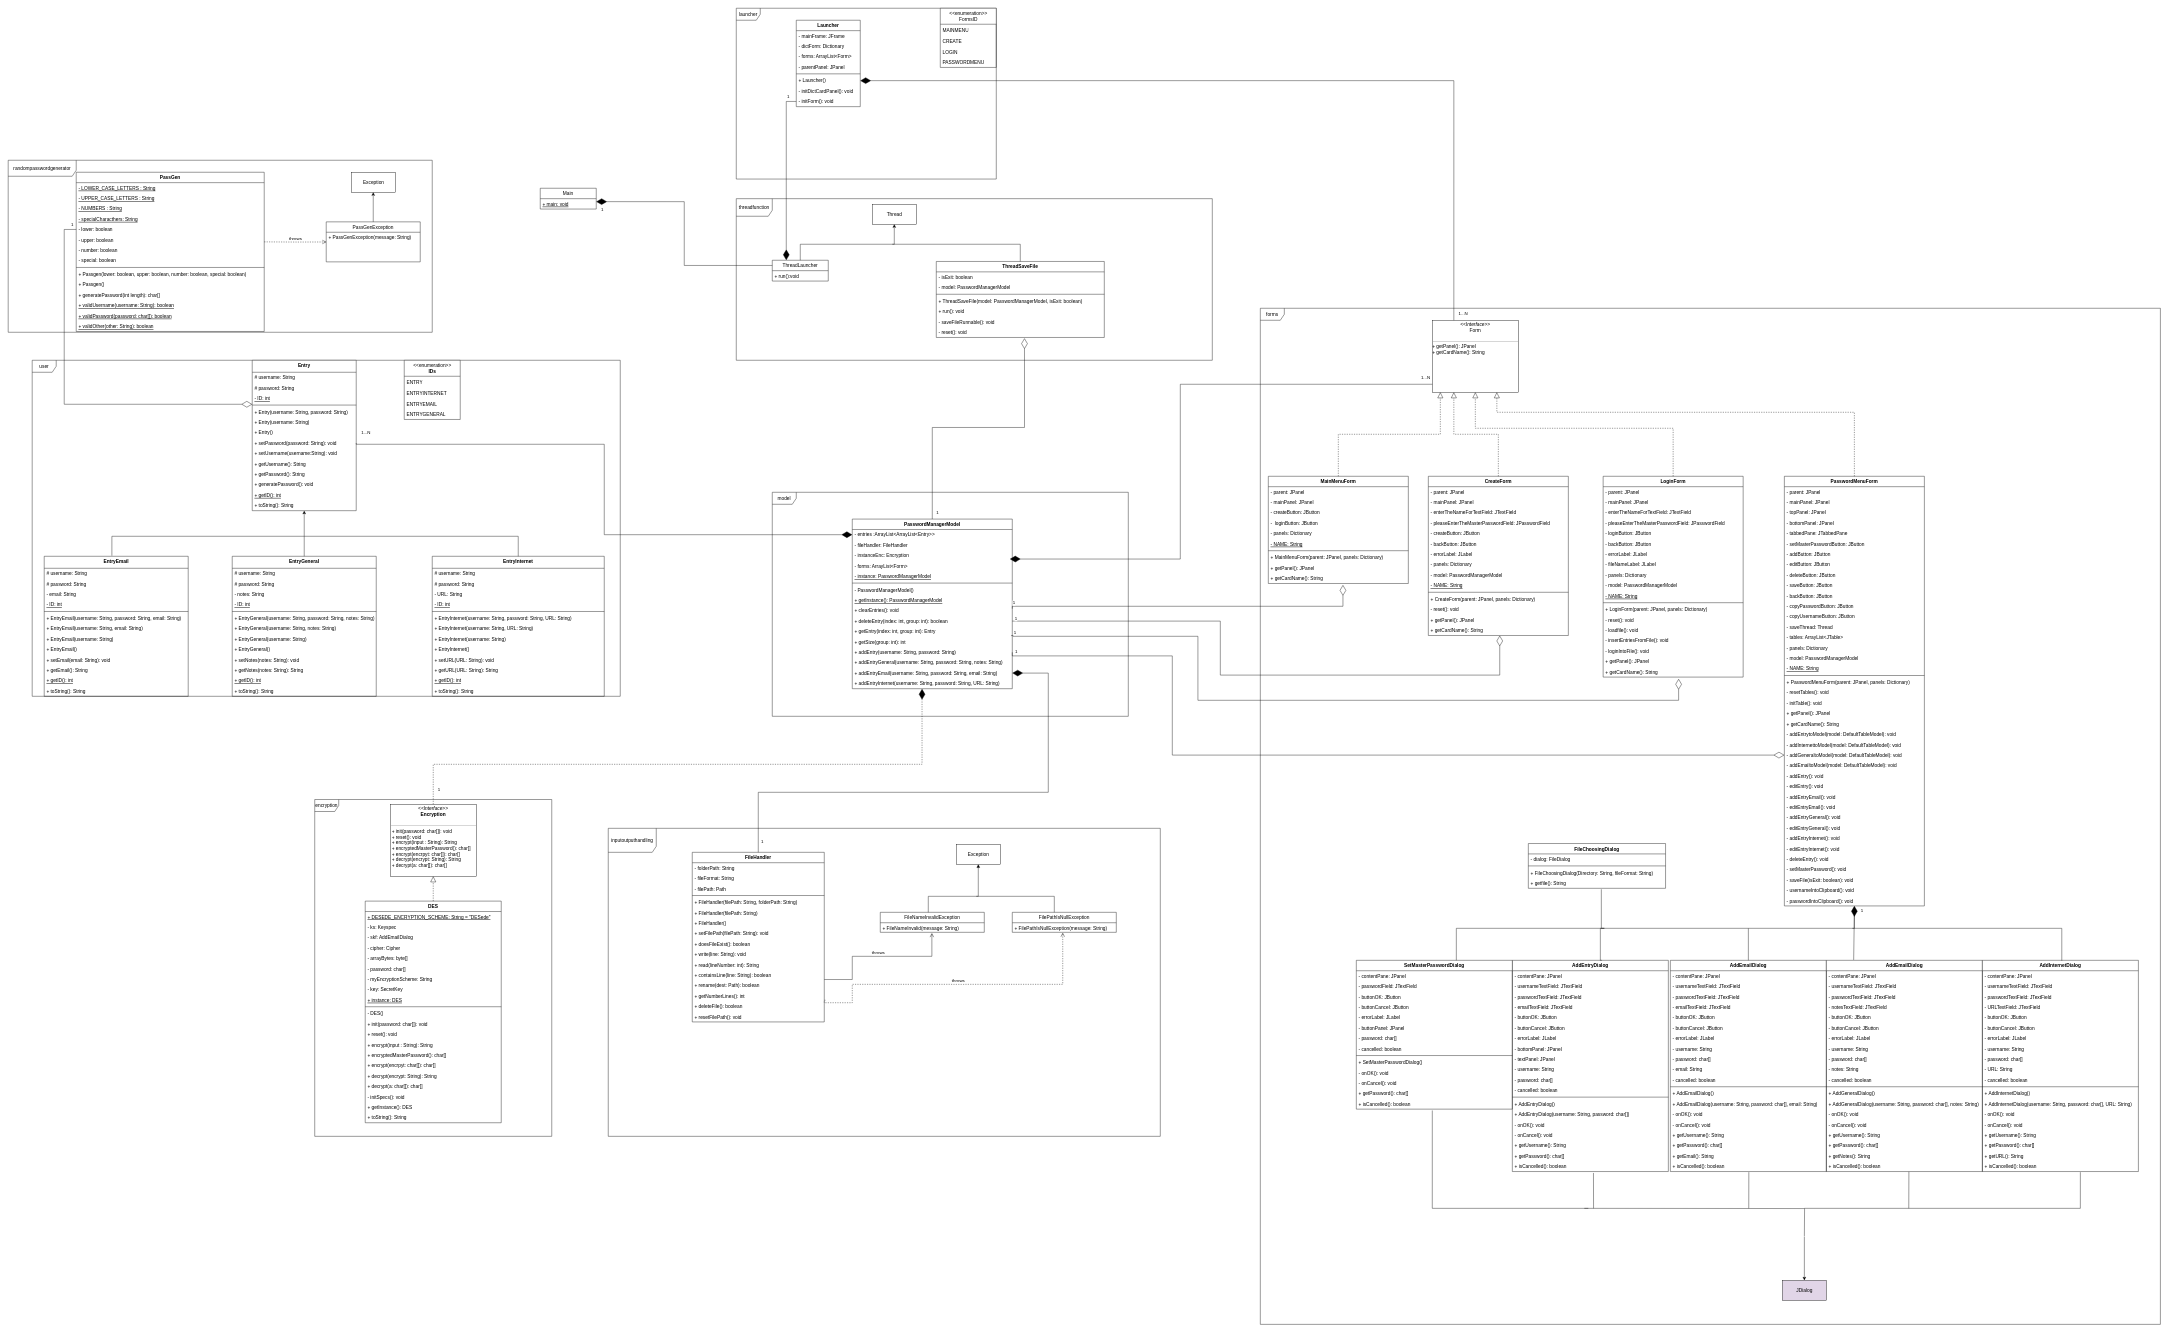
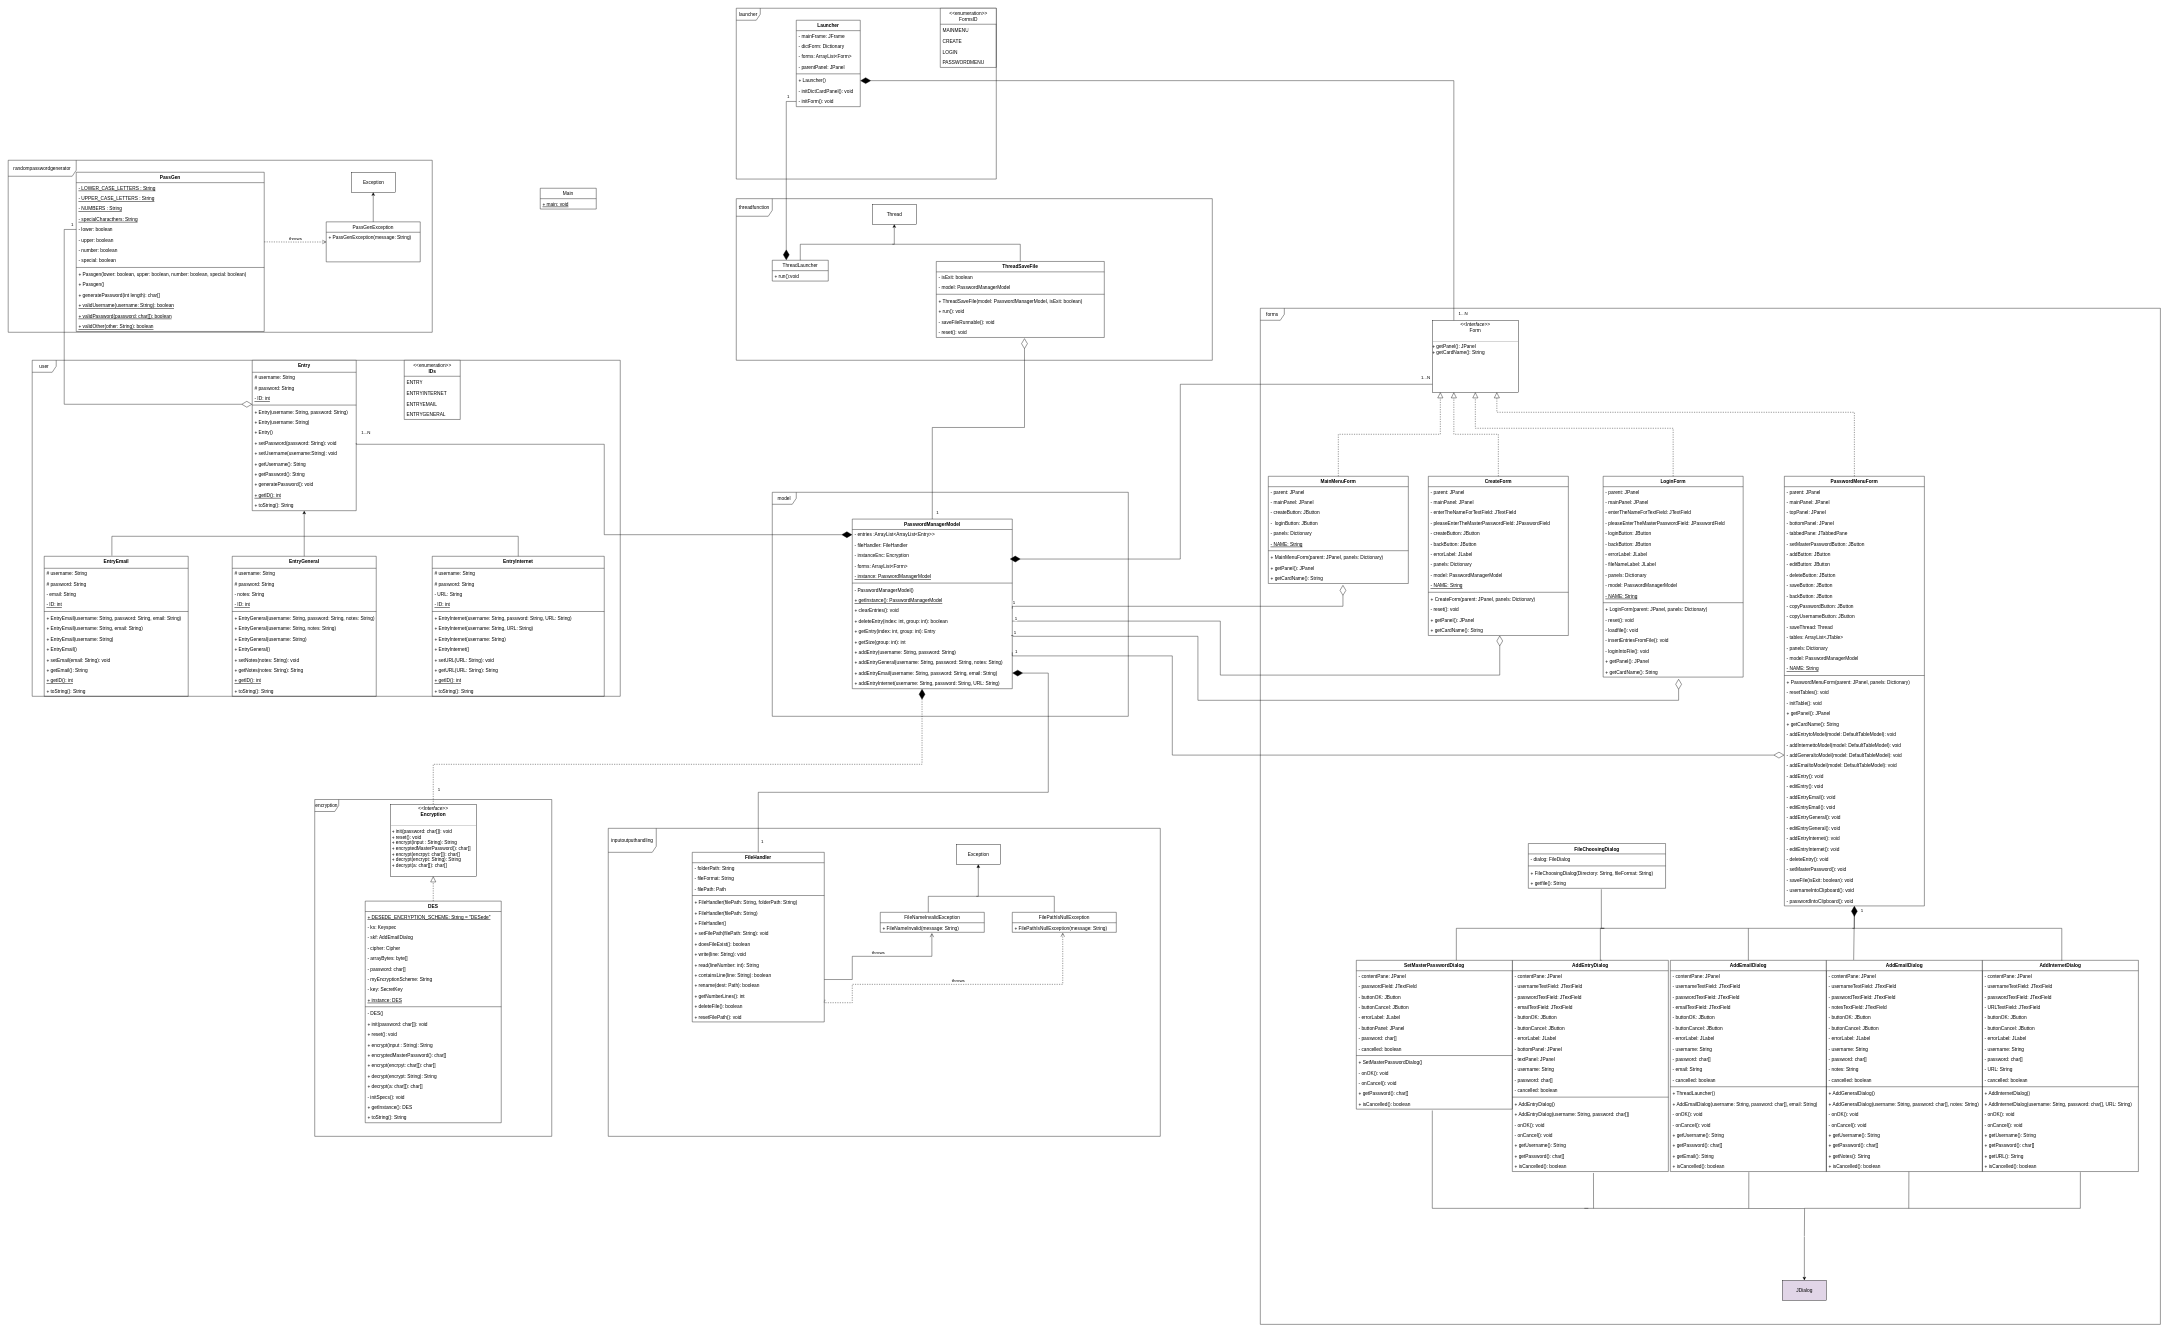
edge "ThreadLauncher" -> "+ main: void": removed, label "1"
node "+ AddEmailDialog()": label "+ AddEmailDialog()" -> "+ ThreadLauncher()"
